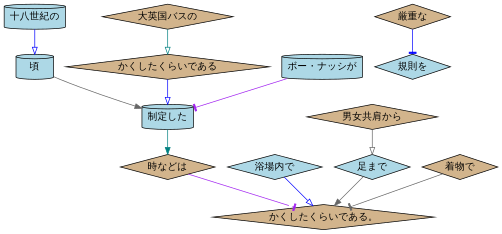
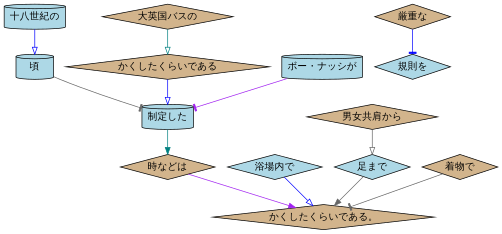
edge "頃" -> "制定した": arrowhead normal -> tee
edge "時などは" -> "かくしたくらいである。": arrowhead tee -> normal
